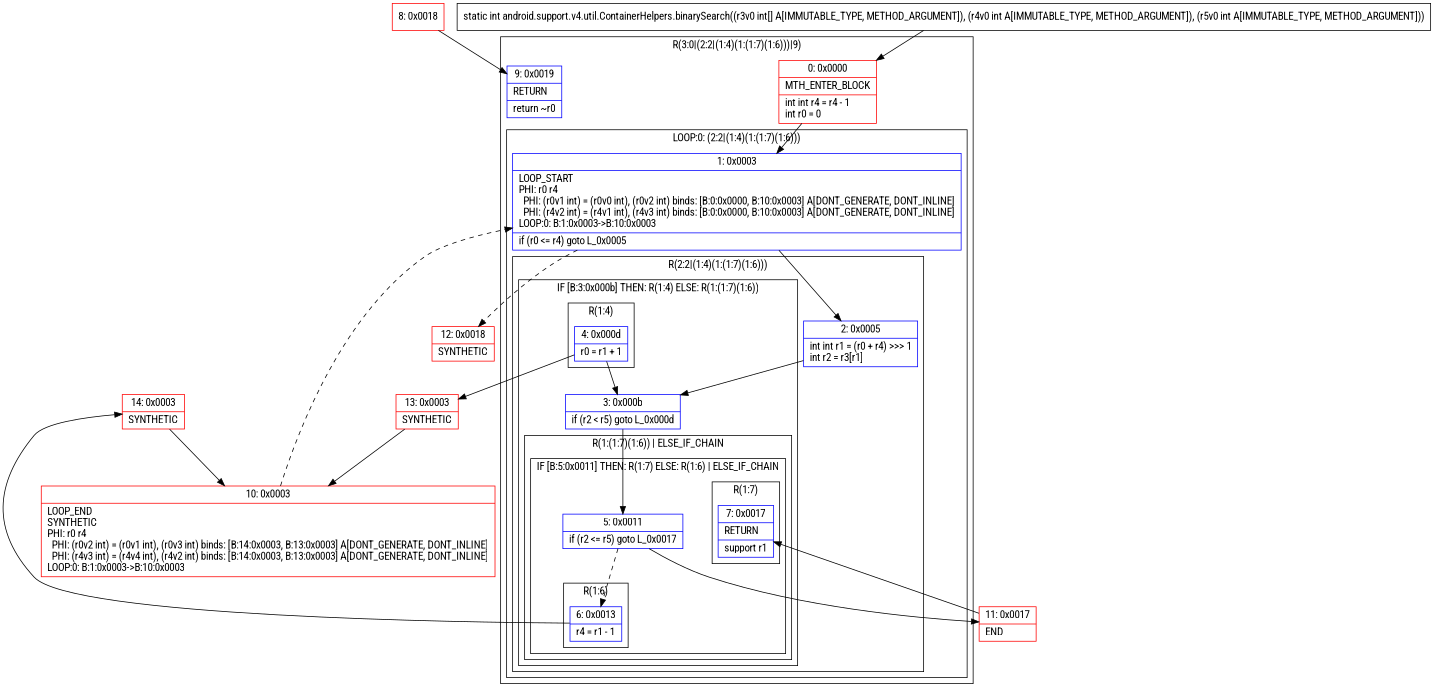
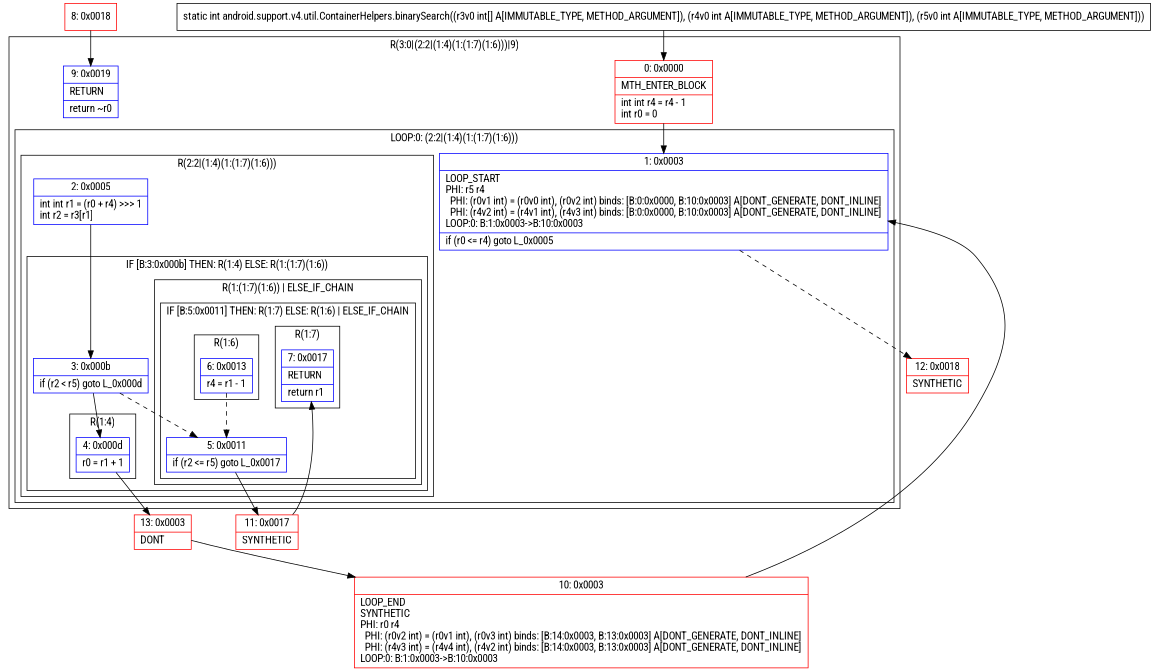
node "1: 0x0003": text "PHI: r0 r4" -> "PHI: r5 r4"
edge "1: 0x0003" -> "2: 0x0005": removed
edge "10: 0x0003" -> "1: 0x0003": style dashed -> solid
edge "4: 0x000d" -> "3: 0x000b": reversed
node "14: 0x0003": removed
node "13: 0x0003": text "SYNTHETIC" -> "DONT"
edge "3: 0x000b" -> "5: 0x0011": style solid -> dashed
node "7: 0x0017": text "support r1" -> "return r1"
edge "5: 0x0011" -> "6: 0x0013": reversed
node "11: 0x0017": text "END" -> "SYNTHETIC"
